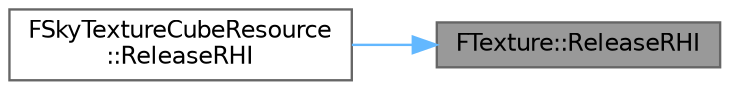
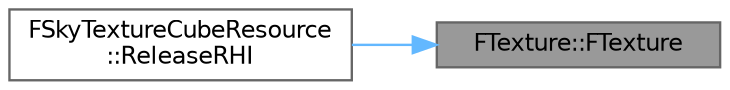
node "FTexture::ReleaseRHI": label "FTexture::ReleaseRHI" -> "FTexture::FTexture"
